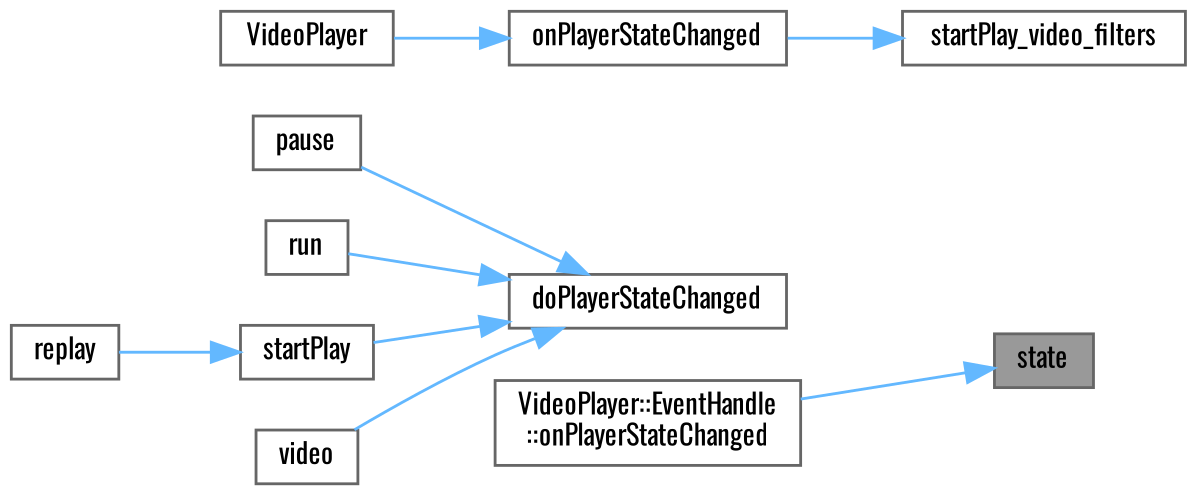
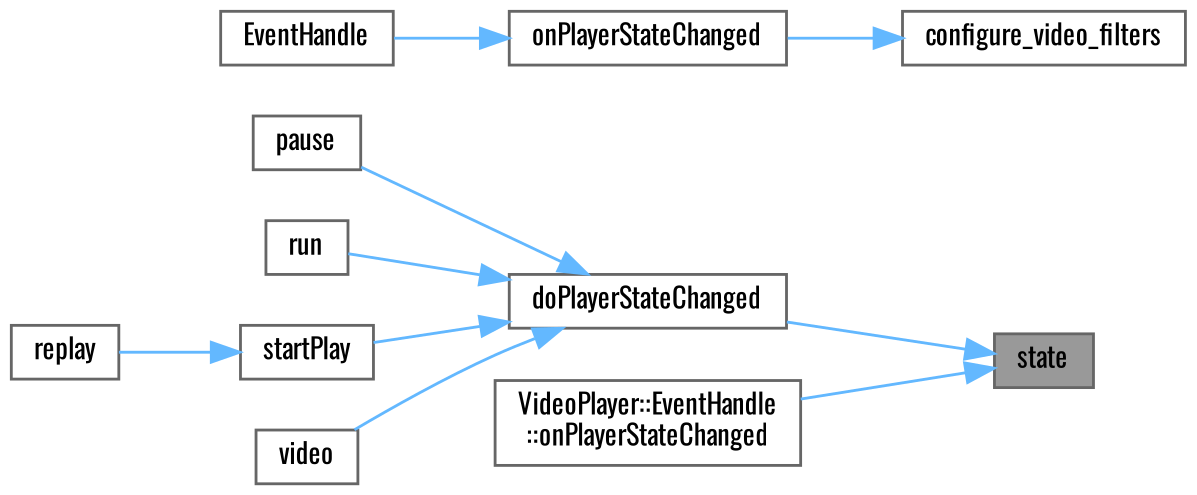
node "VideoPlayer": label "VideoPlayer" -> "EventHandle"
node "startPlay_video_filters": label "startPlay_video_filters" -> "configure_video_filters"
edge "doPlayerStateChanged" -> "state": added
